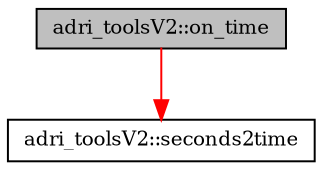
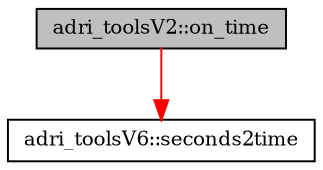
node "adri_toolsV2::seconds2time": label "adri_toolsV2::seconds2time" -> "adri_toolsV6::seconds2time"
